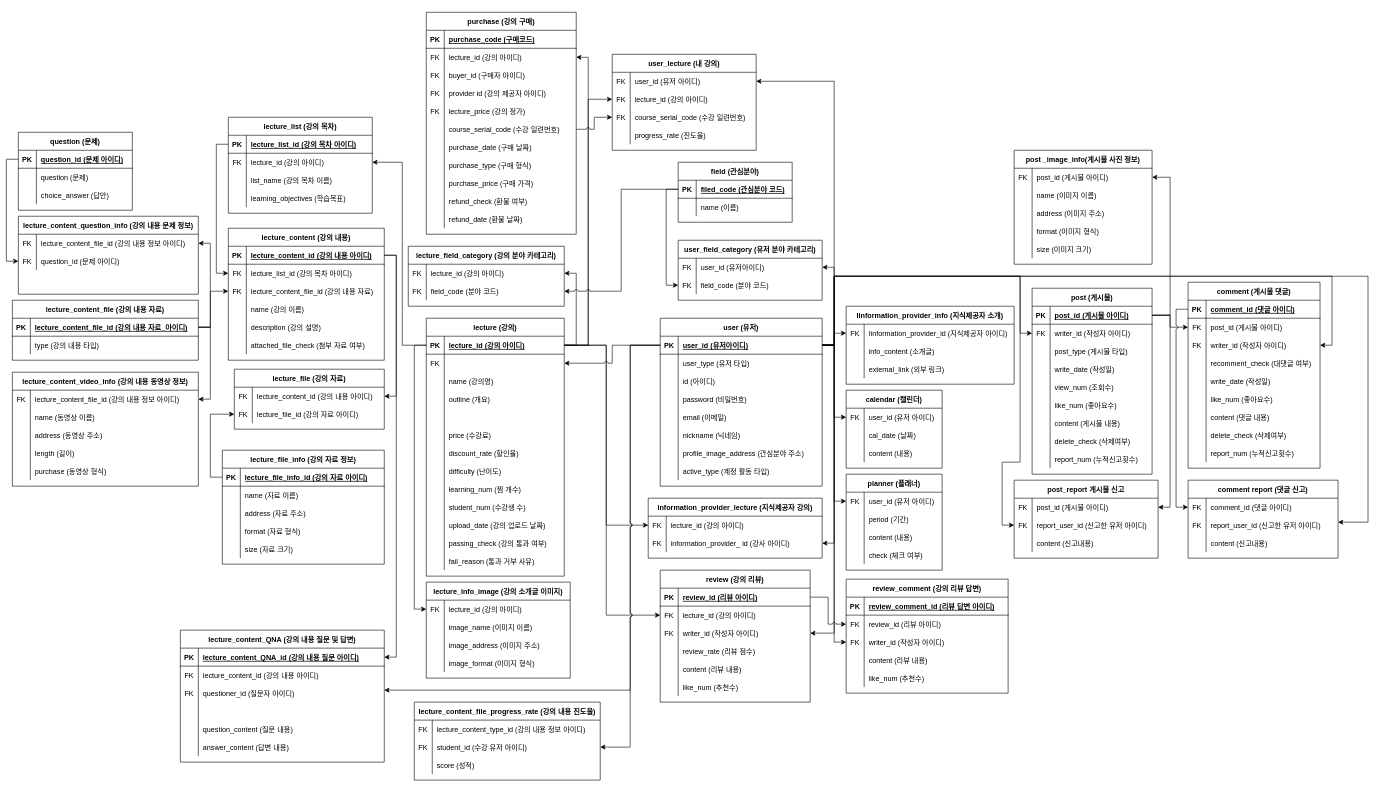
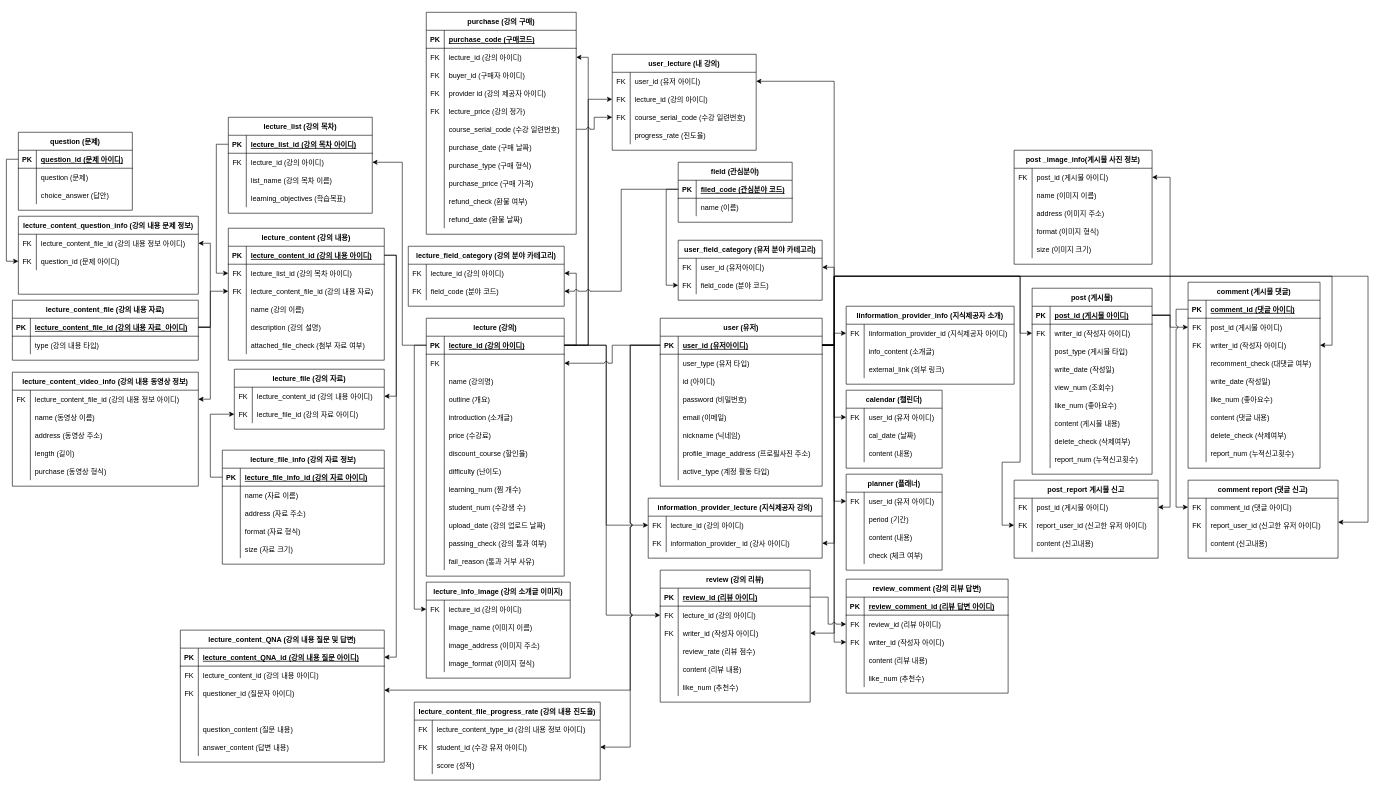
node "introduction (소개글)": added
node "discount_rate (할인율)": label "discount_rate (할인율)" -> "discount_course (할인율)"
node "profile_image_address (관심분야 주소)": label "profile_image_address (관심분야 주소)" -> "profile_image_address (프로필사진 주소)"
